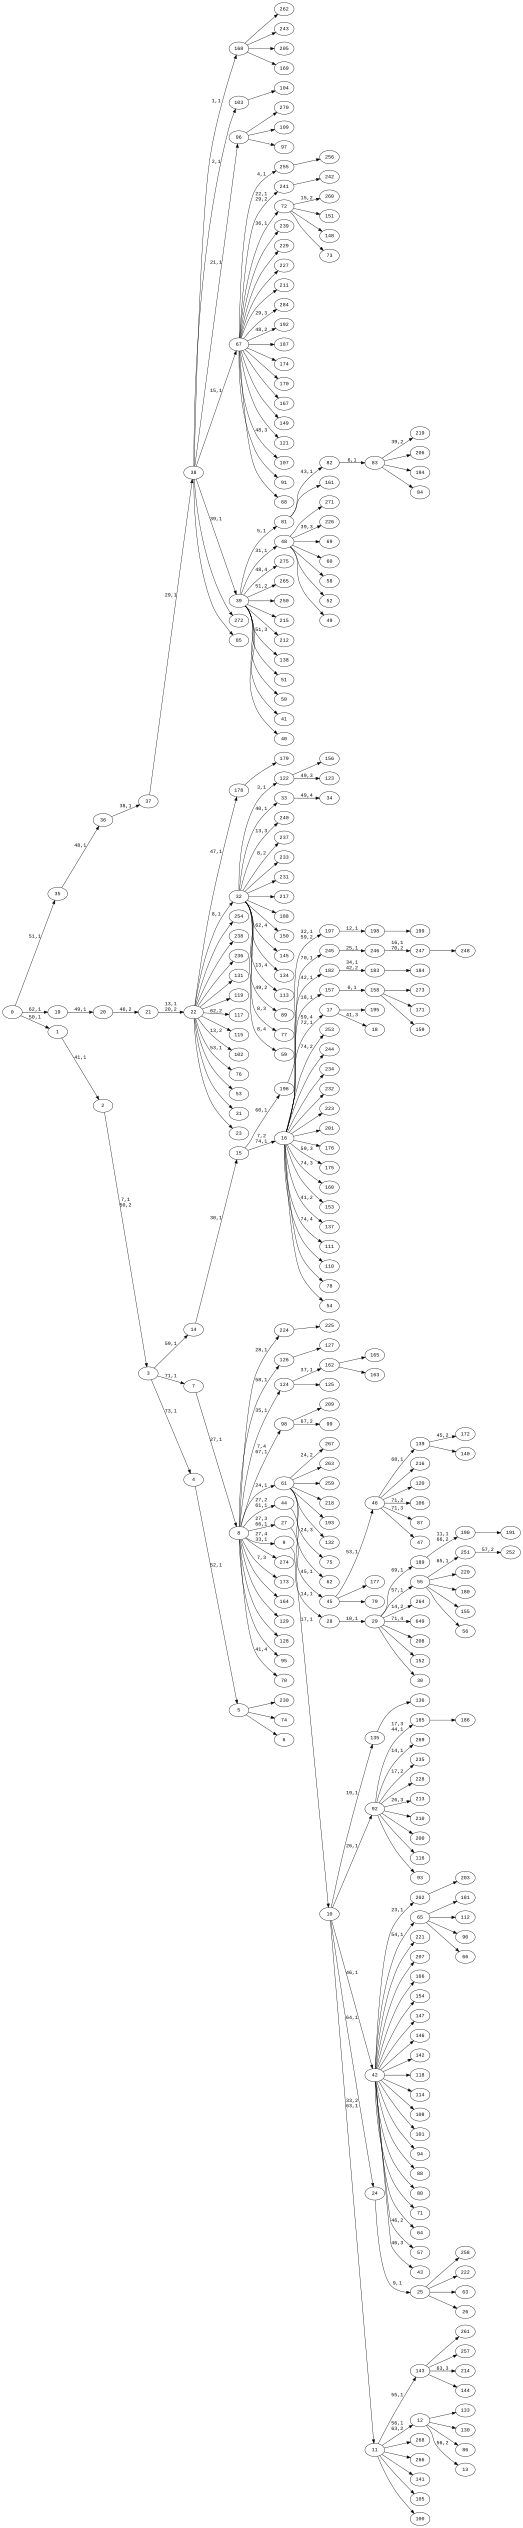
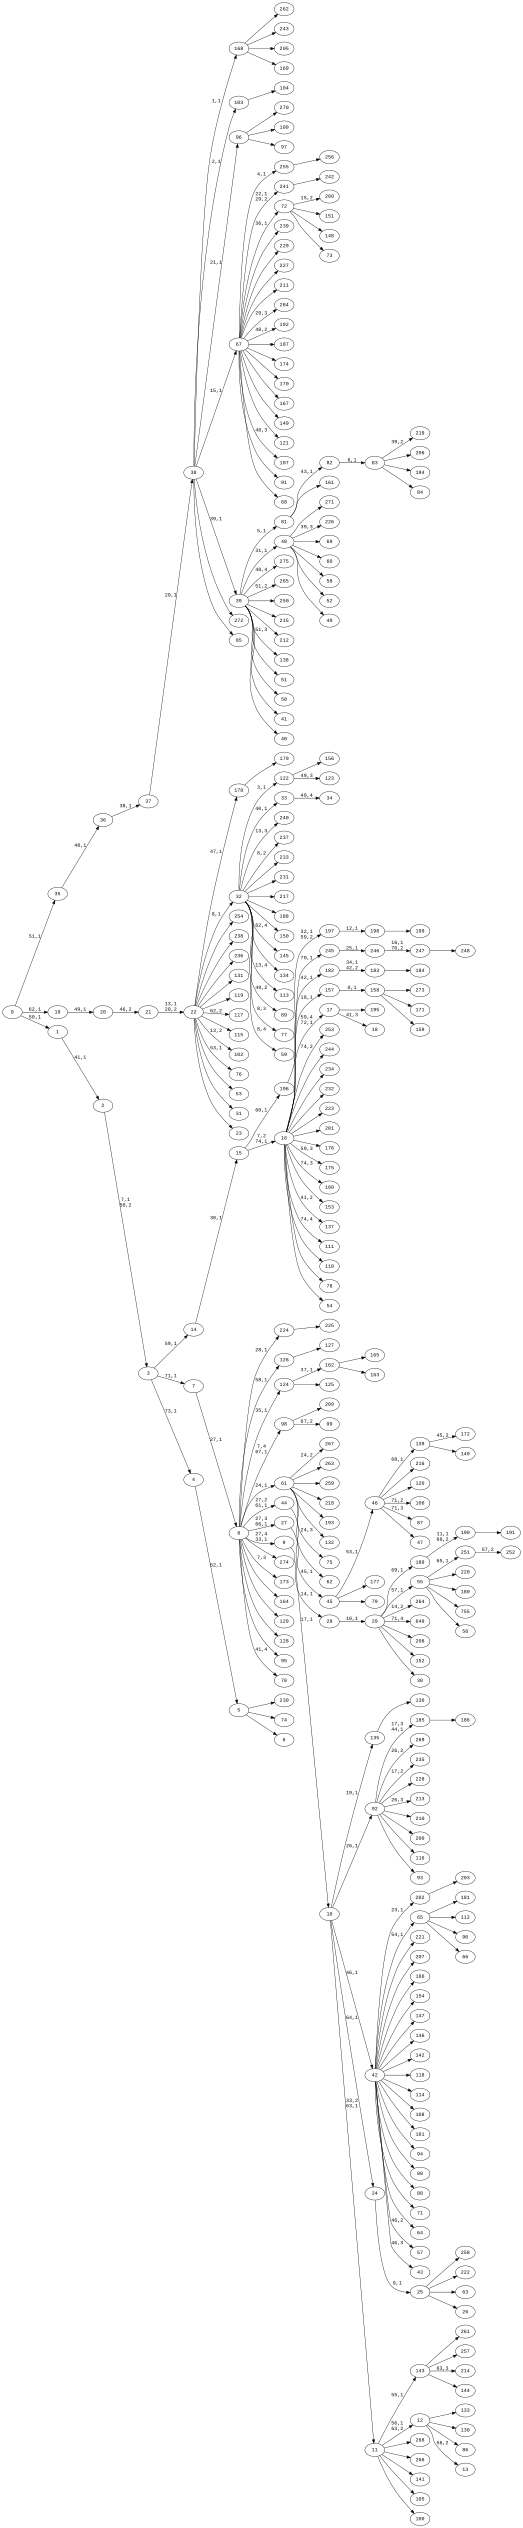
node "155": label "155" -> "755"
edge "92" -> "269": label "14,1" -> "26,2"
